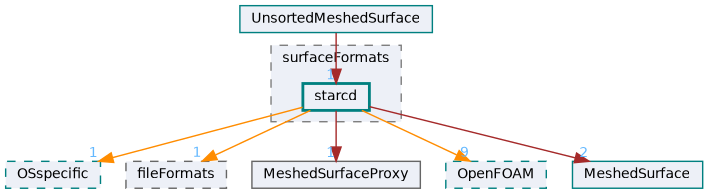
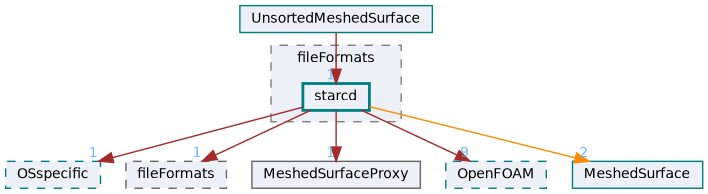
cluster "surfaceFormats": label "surfaceFormats" -> "fileFormats"
edge "starcd" -> "OSspecific": color darkorange -> brown
edge "starcd" -> "MeshedSurface": color brown -> darkorange
edge "starcd" -> "fileFormats": color darkorange -> brown
edge "starcd" -> "OpenFOAM": color darkorange -> brown
